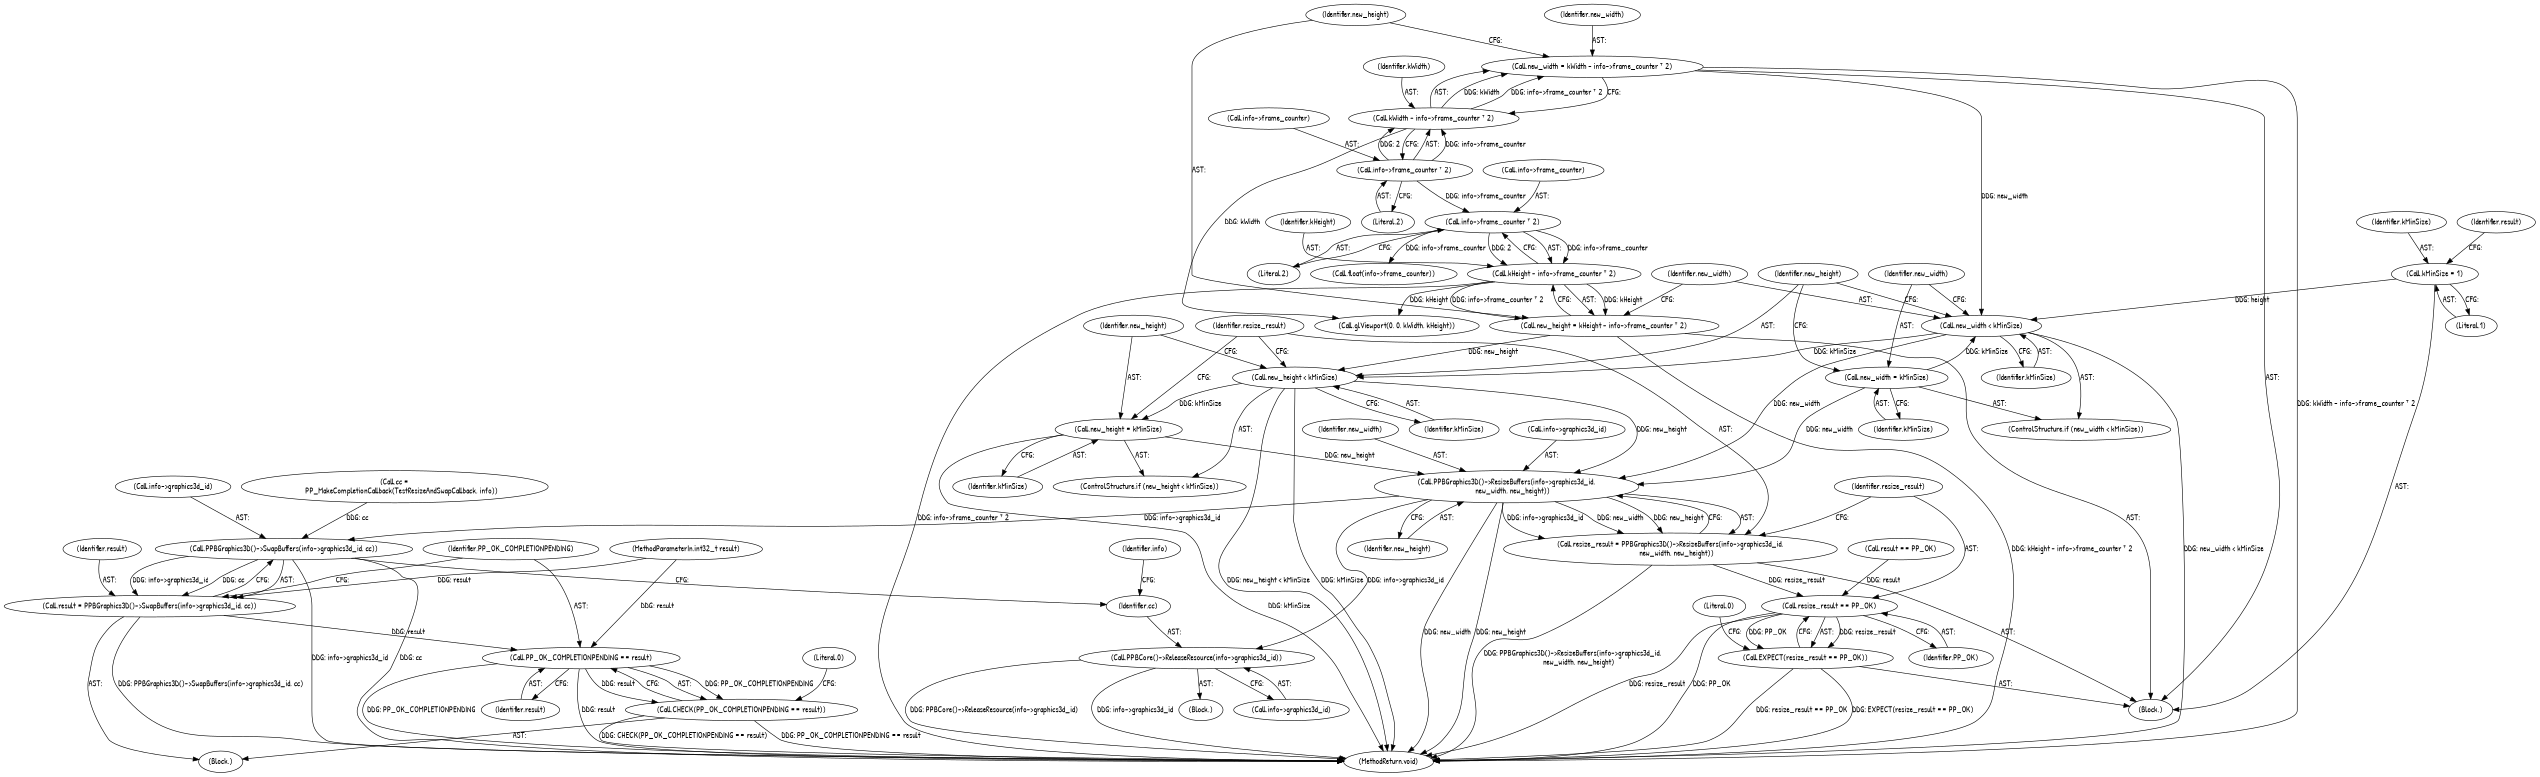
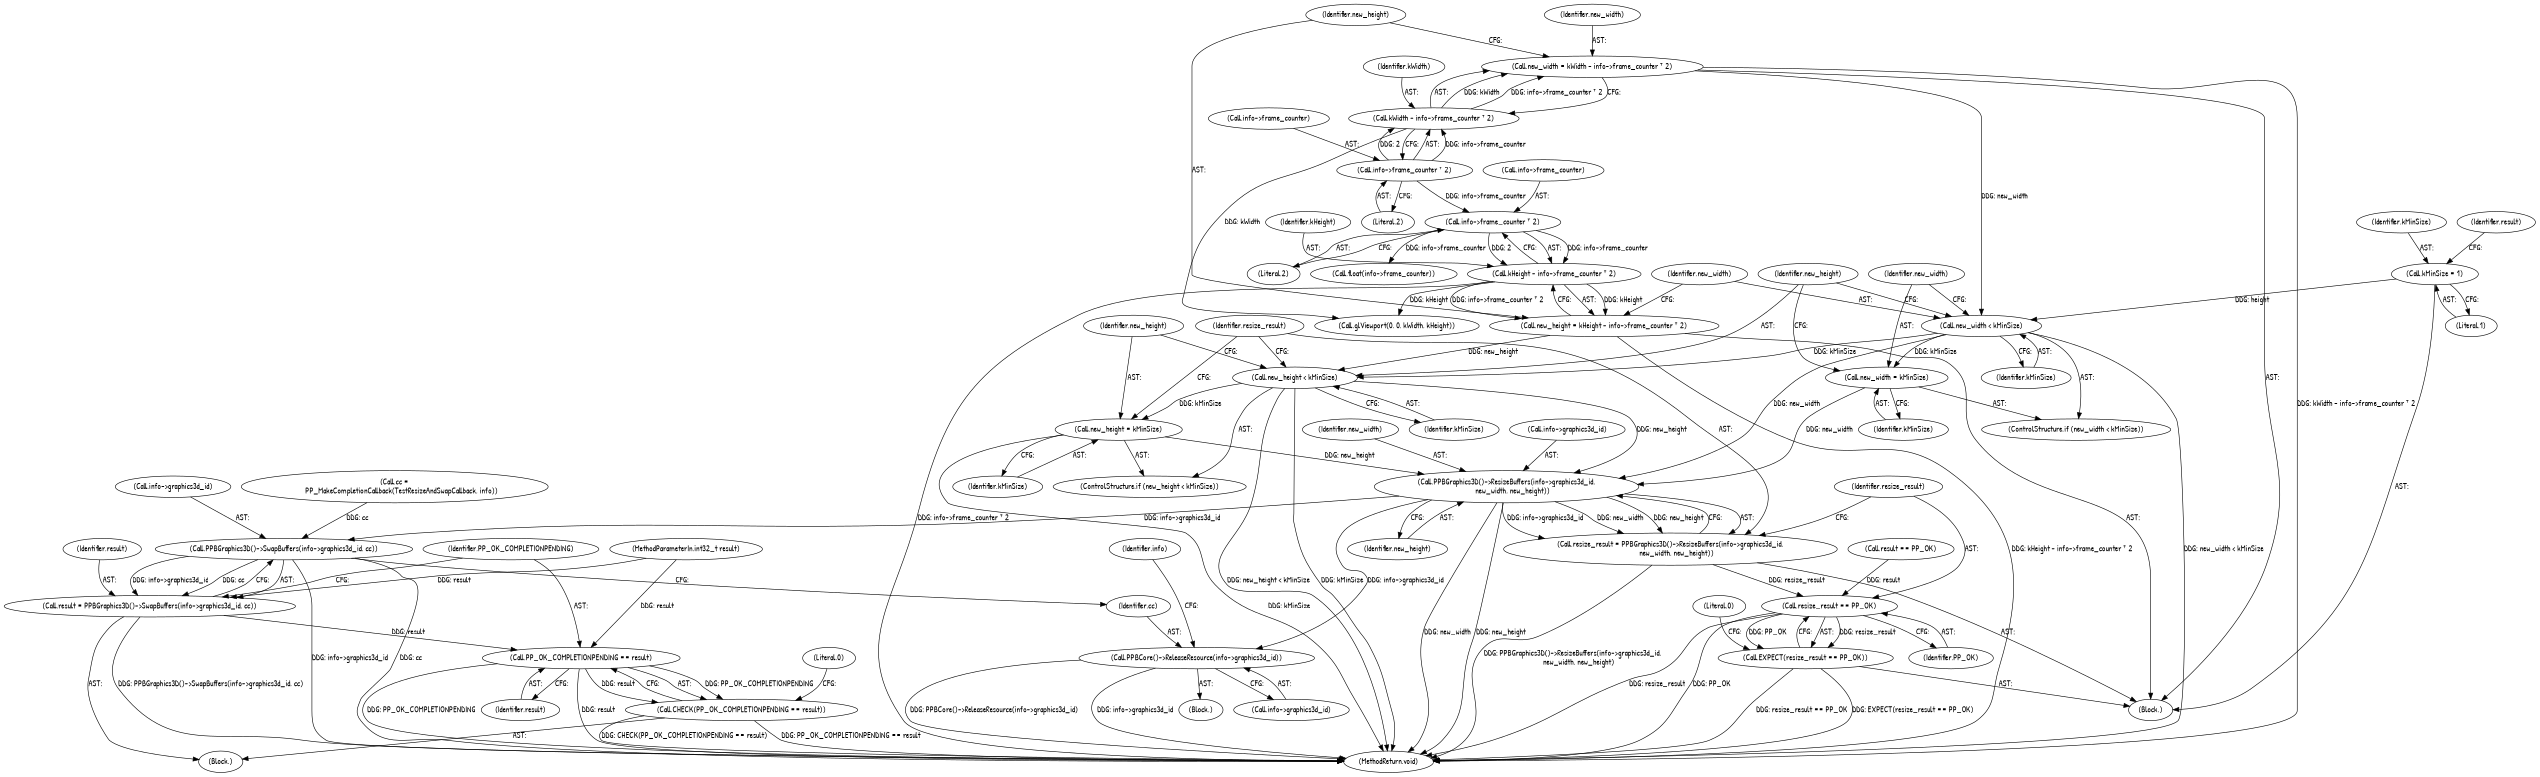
edge "(Call,new_width = kMinSize)" -> "(Call,new_width < kMinSize)": reversed
edge "(Identifier,info)" -> "(Identifier,cc)": now "(Identifier,info)" -> "(Call,PPBCore()->ReleaseResource(info->graphics3d_id))"
